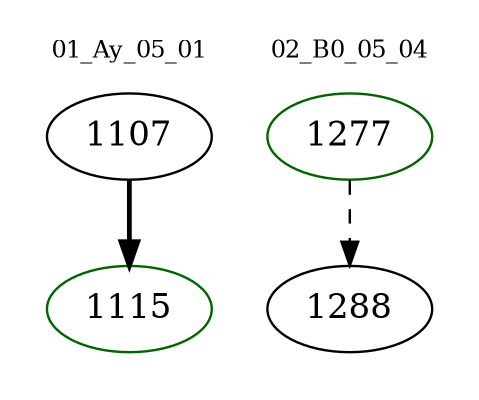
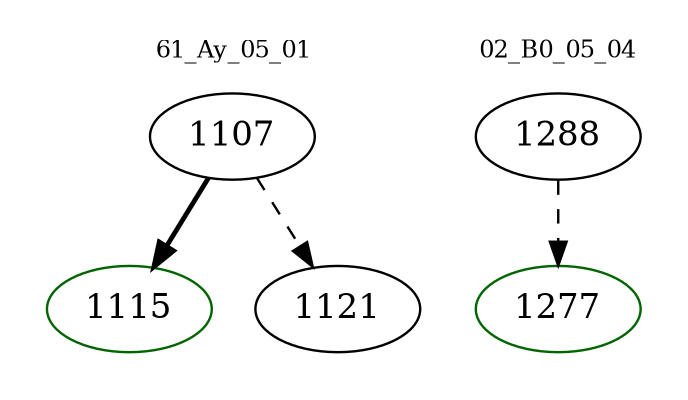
cluster "01_Ay_05_01": label "01_Ay_05_01" -> "61_Ay_05_01"
edge "1277" -> "1288": reversed
node "1121": added
